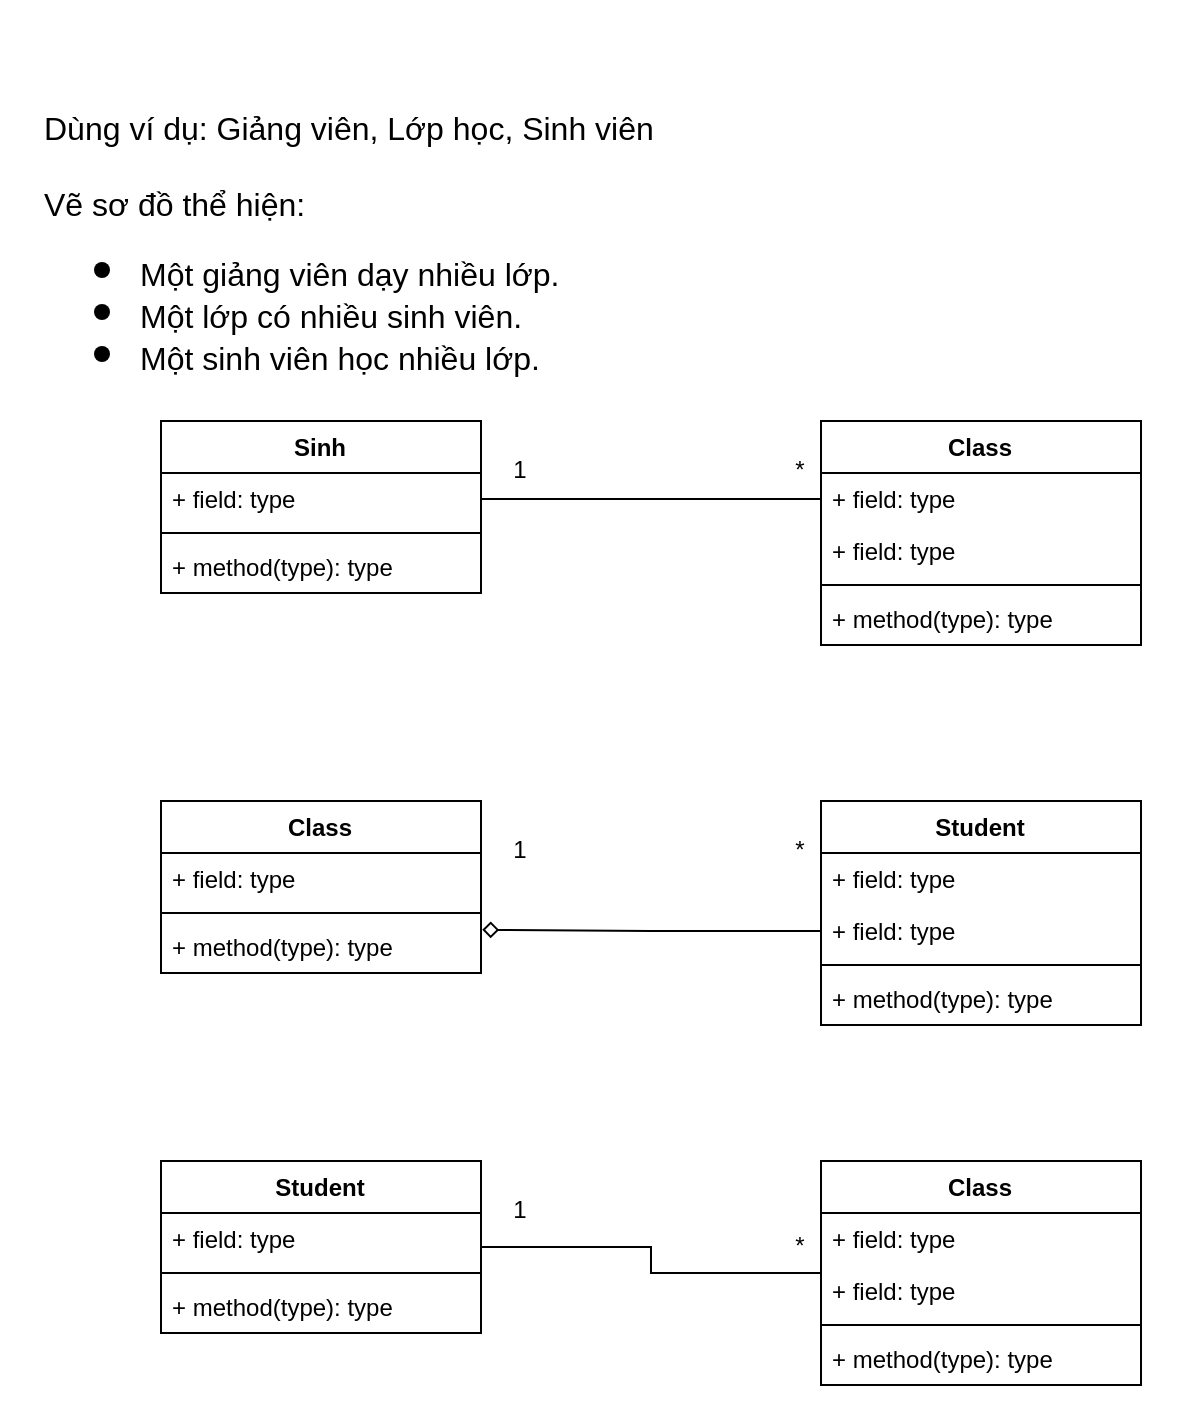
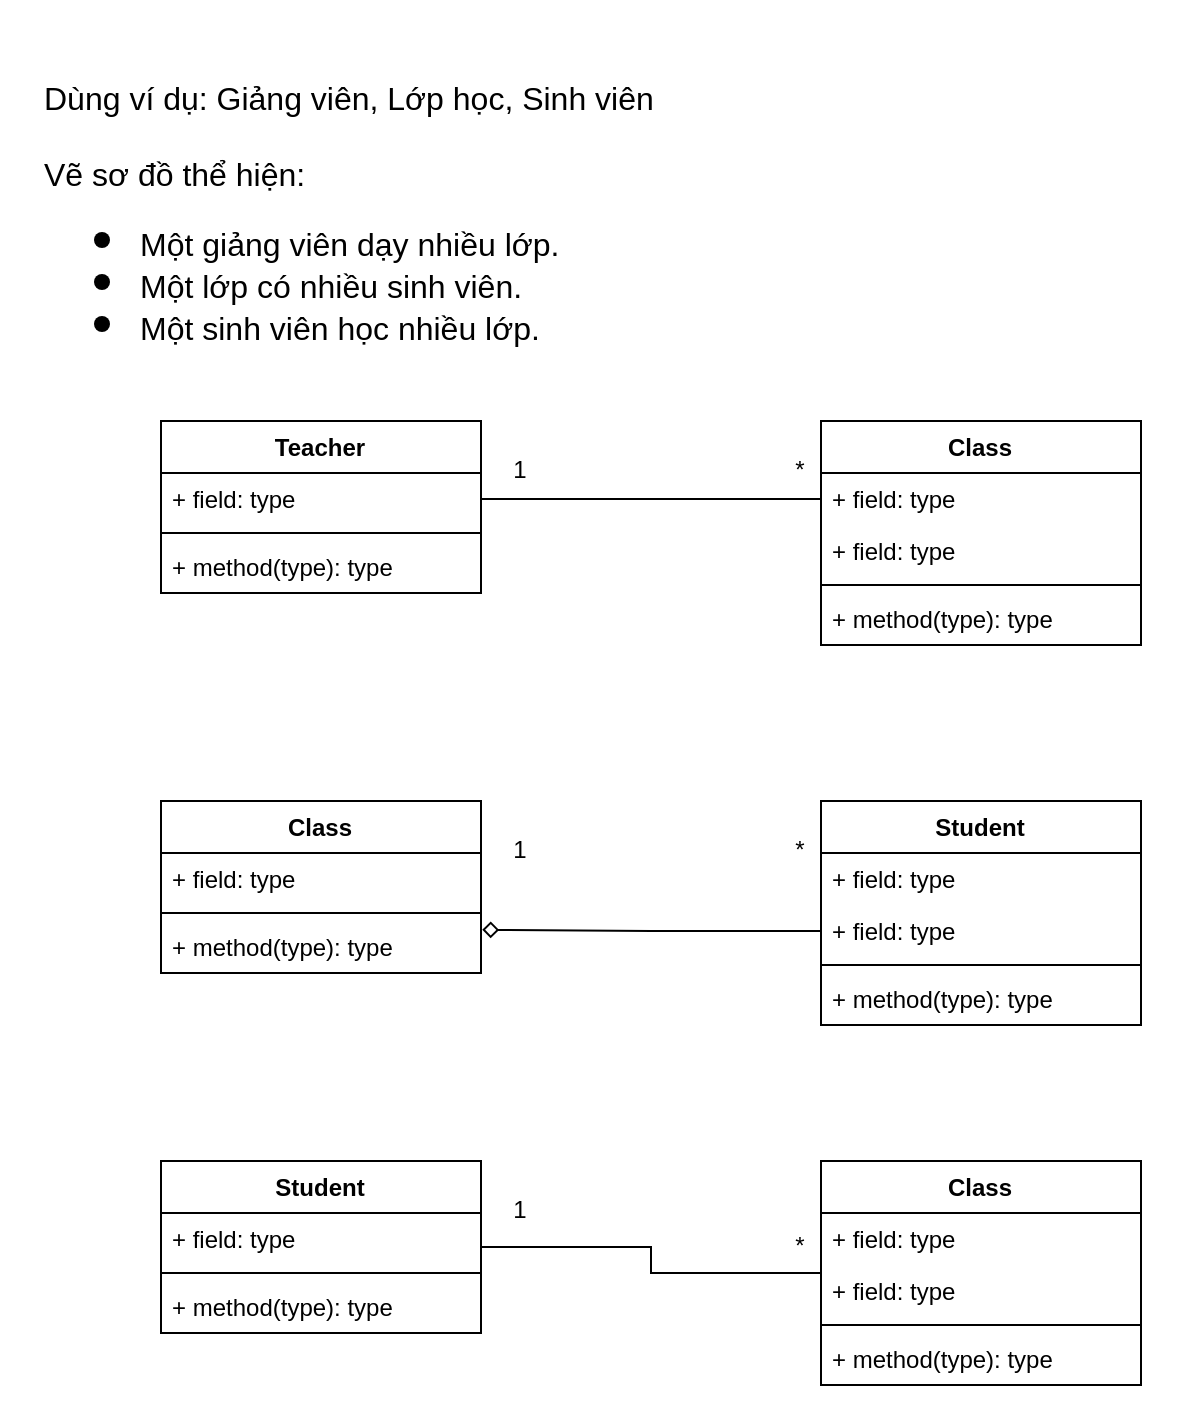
node "Dùng ví dụ: Giảng viên, Lớp học, Sinh viên Vẽ sơ đồ thể hiện: Một giảng viên dạy nhiều lớp. Một lớp có nhiều sinh viên. Một sinh viên học nhiều lớp.": moved (381, 231) -> (381, 201)
node "Sinh": label "Sinh" -> "Teacher"
